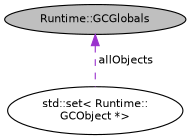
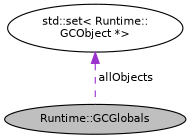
edge "std::set< Runtime:: GCObject *>" -> "Runtime::GCGlobals": reversed
